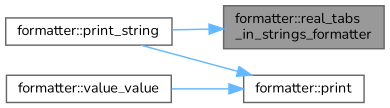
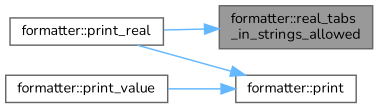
node "formatter::real_tabs _in_strings_formatter": label "formatter::real_tabs _in_strings_formatter" -> "formatter::real_tabs _in_strings_allowed"
node "formatter::print_string": label "formatter::print_string" -> "formatter::print_real"
node "formatter::value_value": label "formatter::value_value" -> "formatter::print_value"
